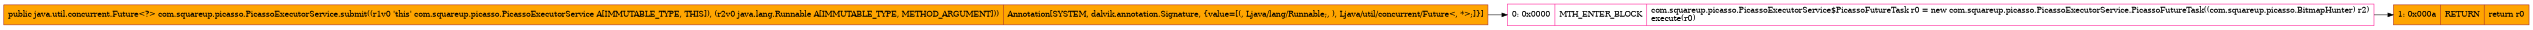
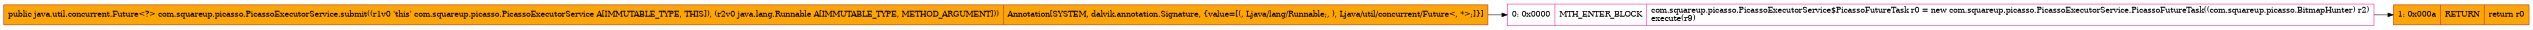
node "0: 0x0000": text "execute(r0)" -> "execute(r9)"
